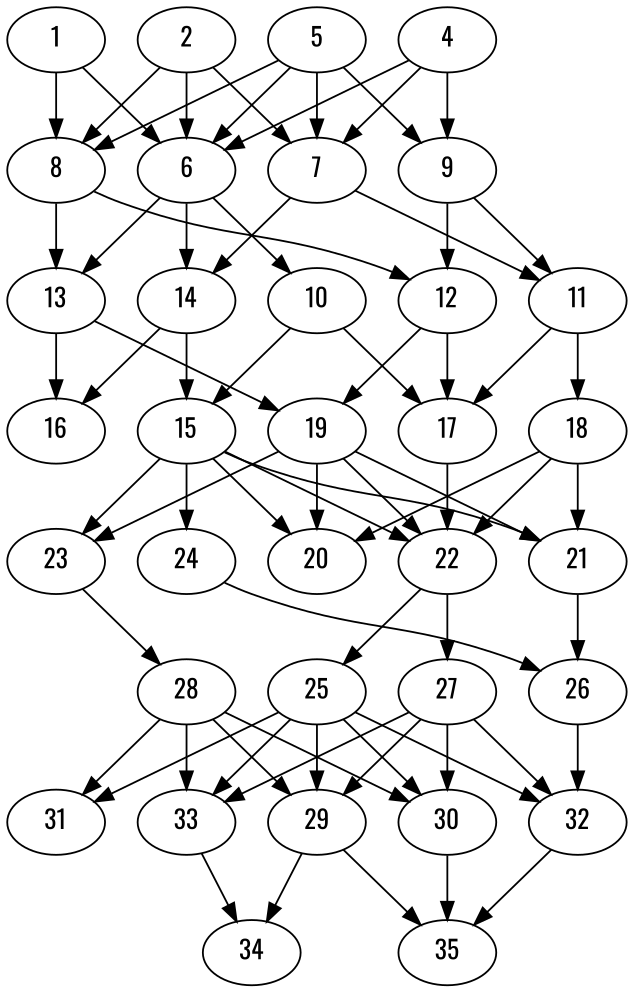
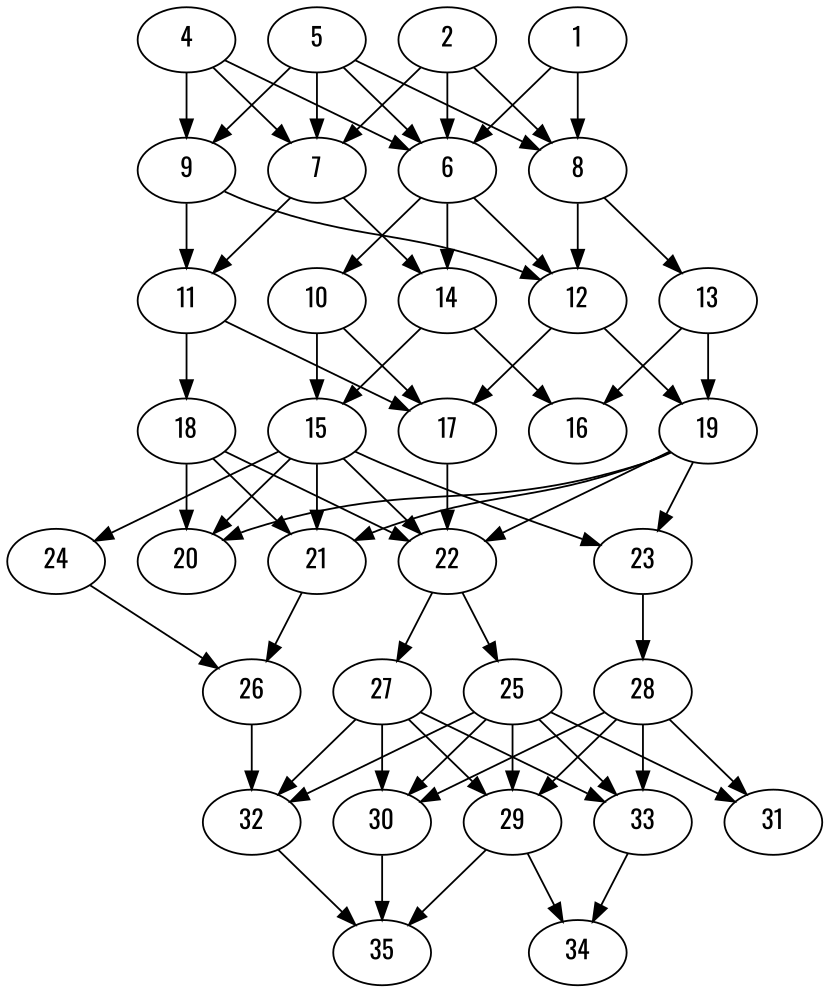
edge "6" -> "13": now "6" -> "12"
